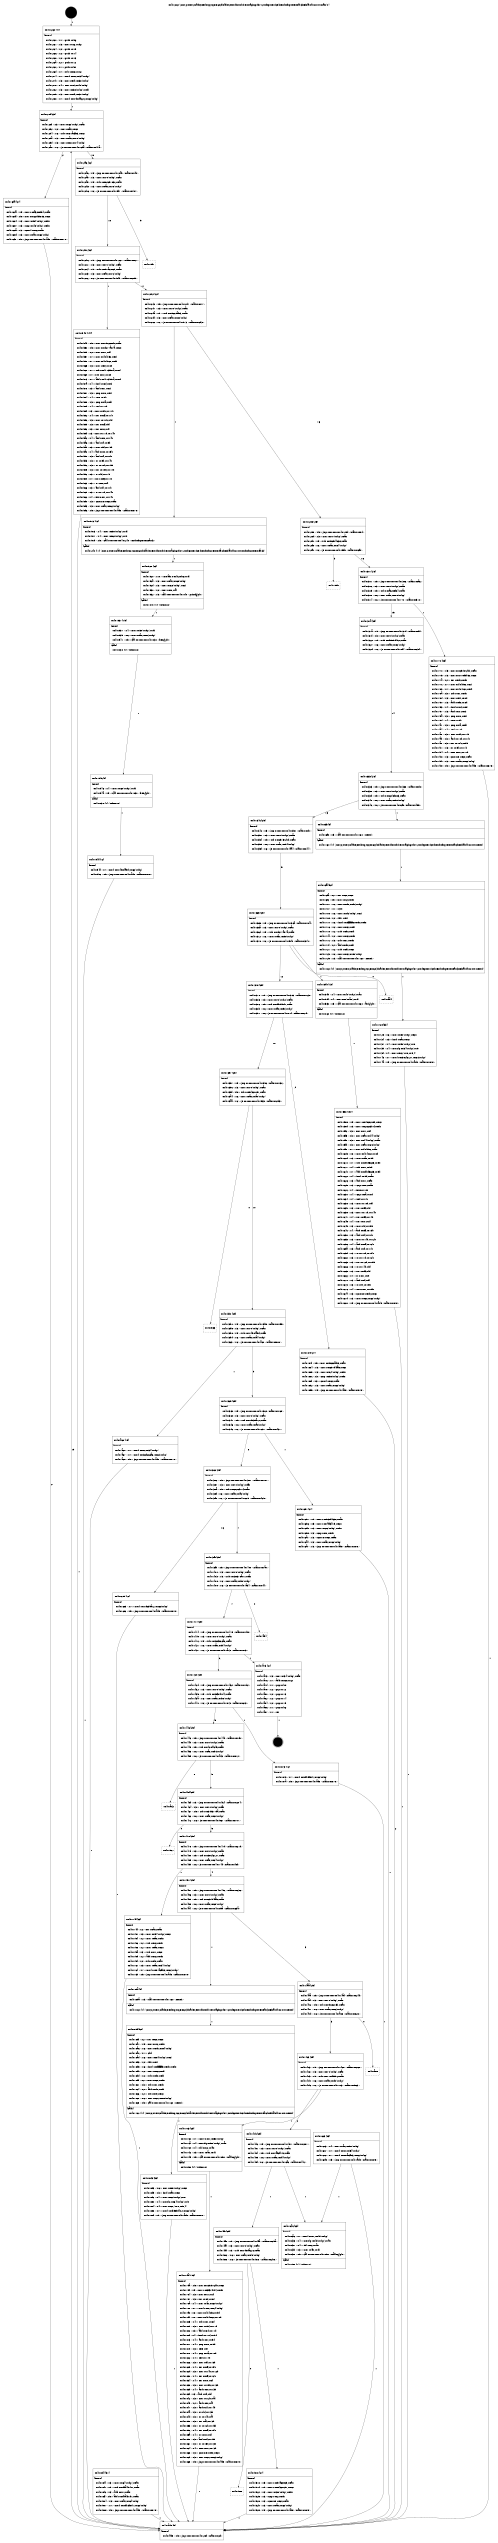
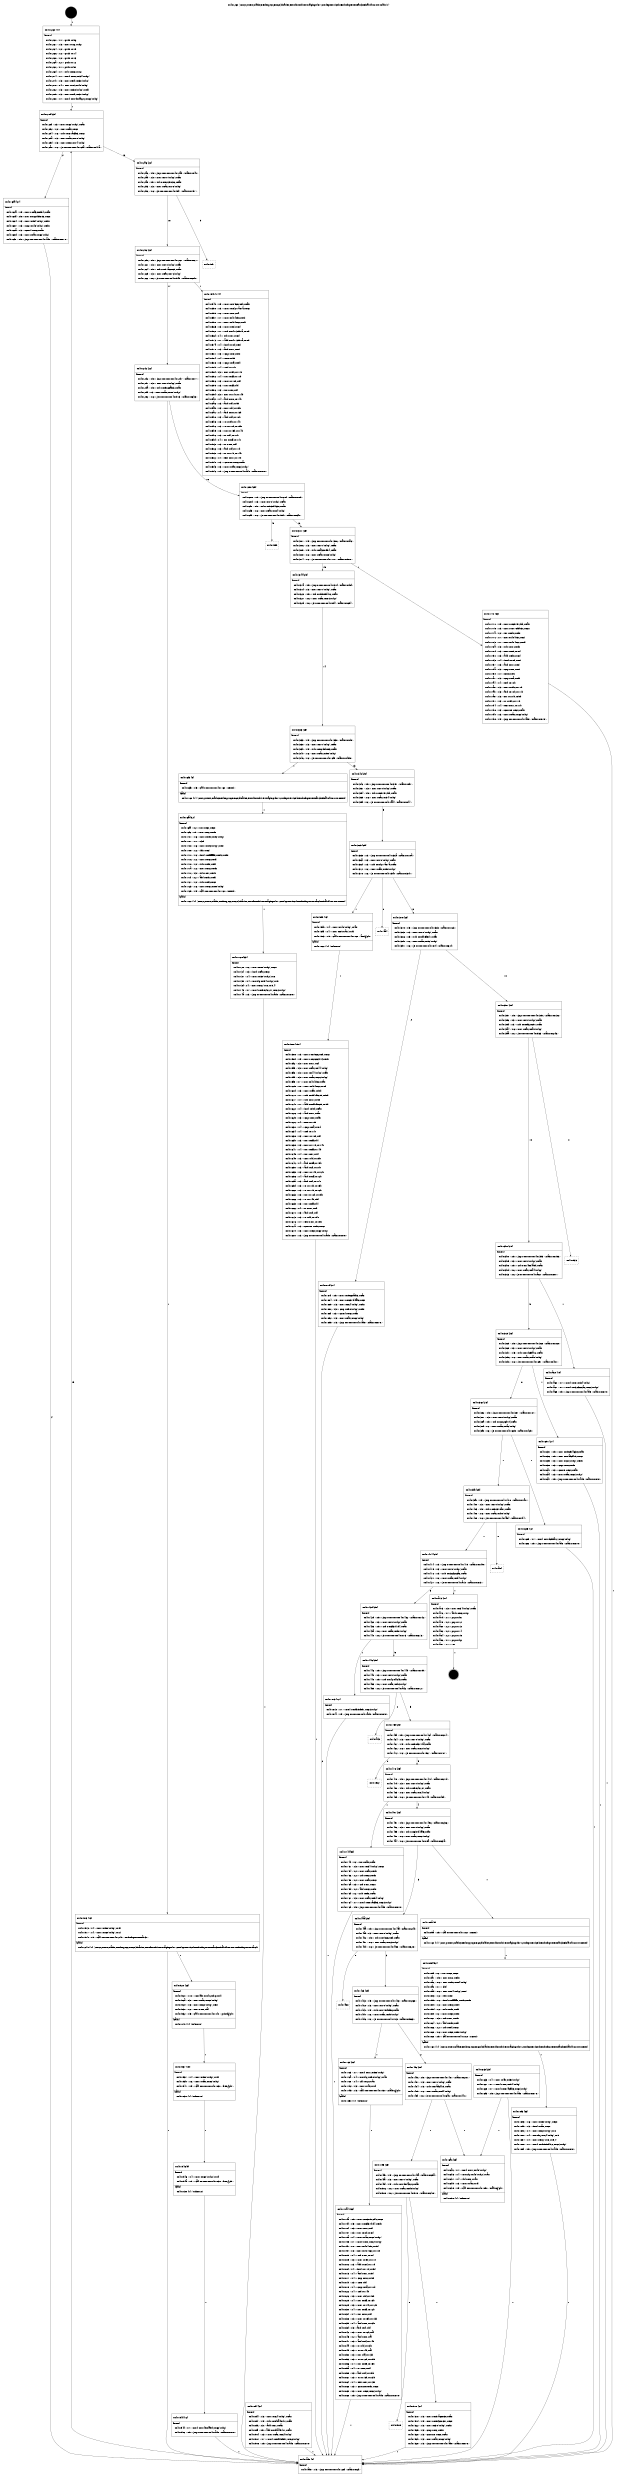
edge "0x4013e2 [25]" -> "0x401685 [12]": label " 16" -> " 1"
edge "0x40154b [144]" -> "0x401ade [5]": now "0x401913 [13]" -> "0x401ade [5]"
